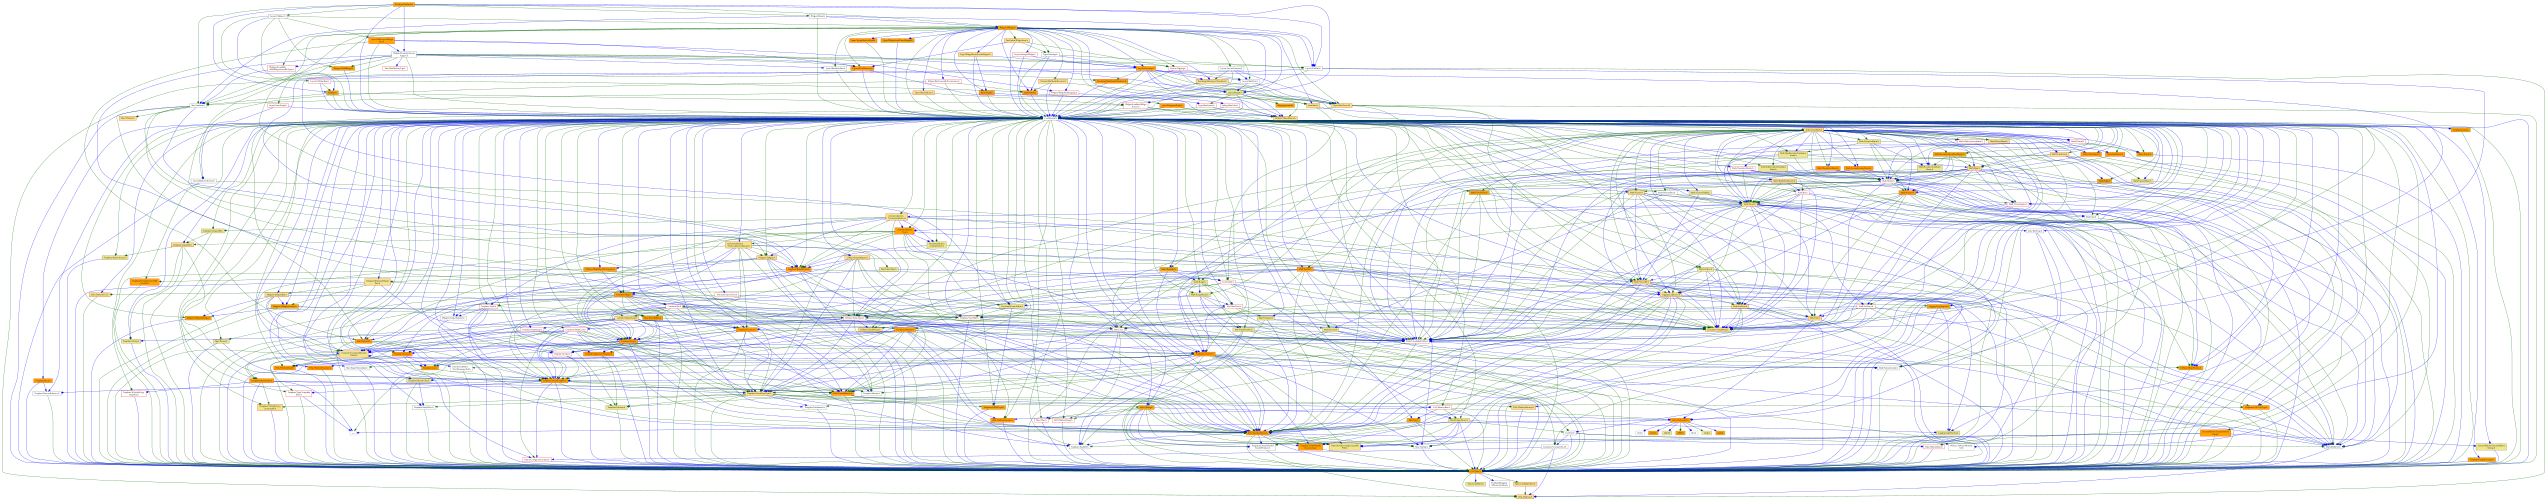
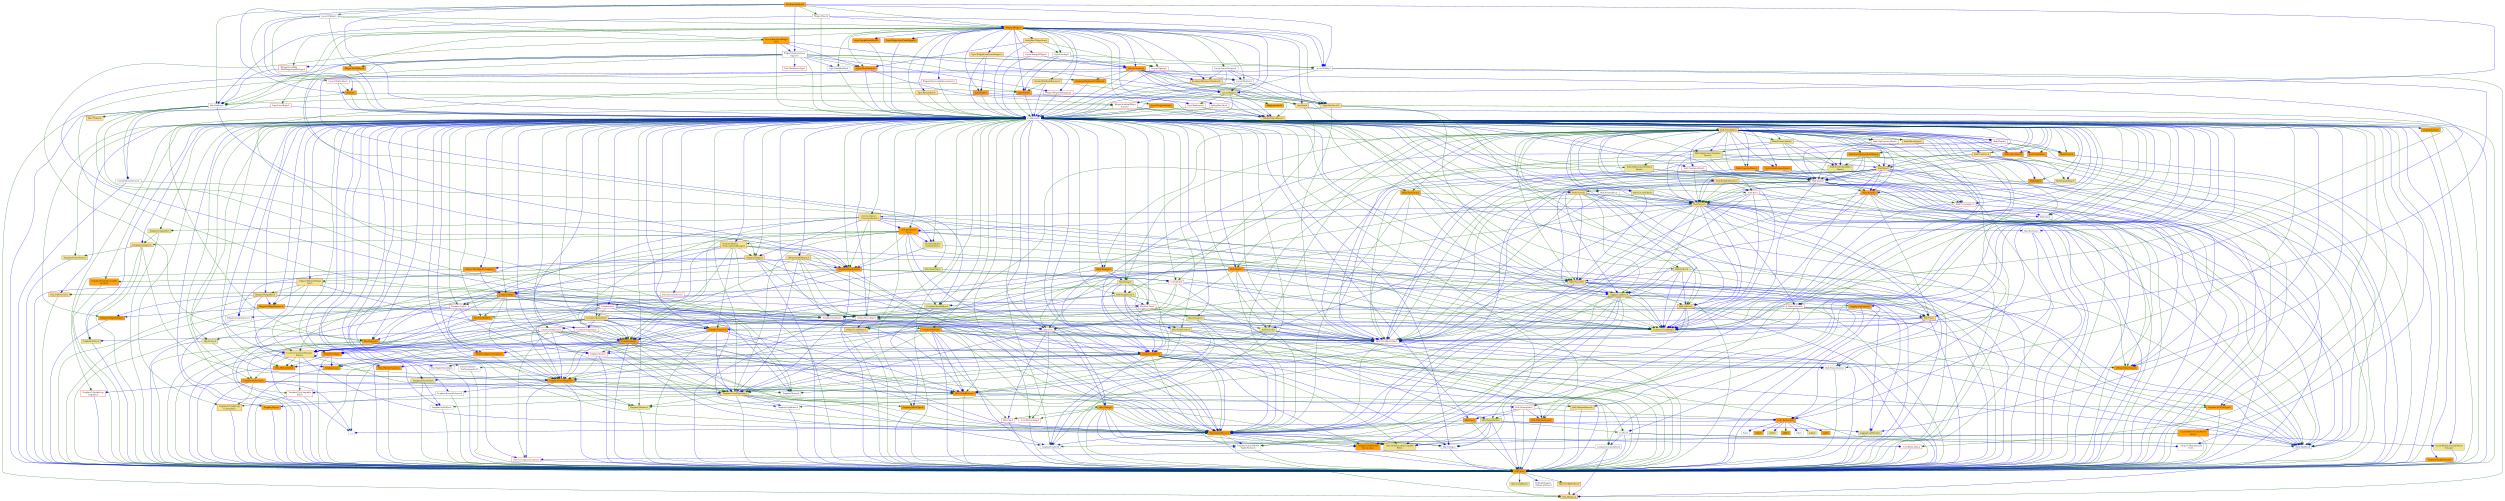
edge "Templates/Decay.h" -> "Templates/RemoveReference.h": reversed
